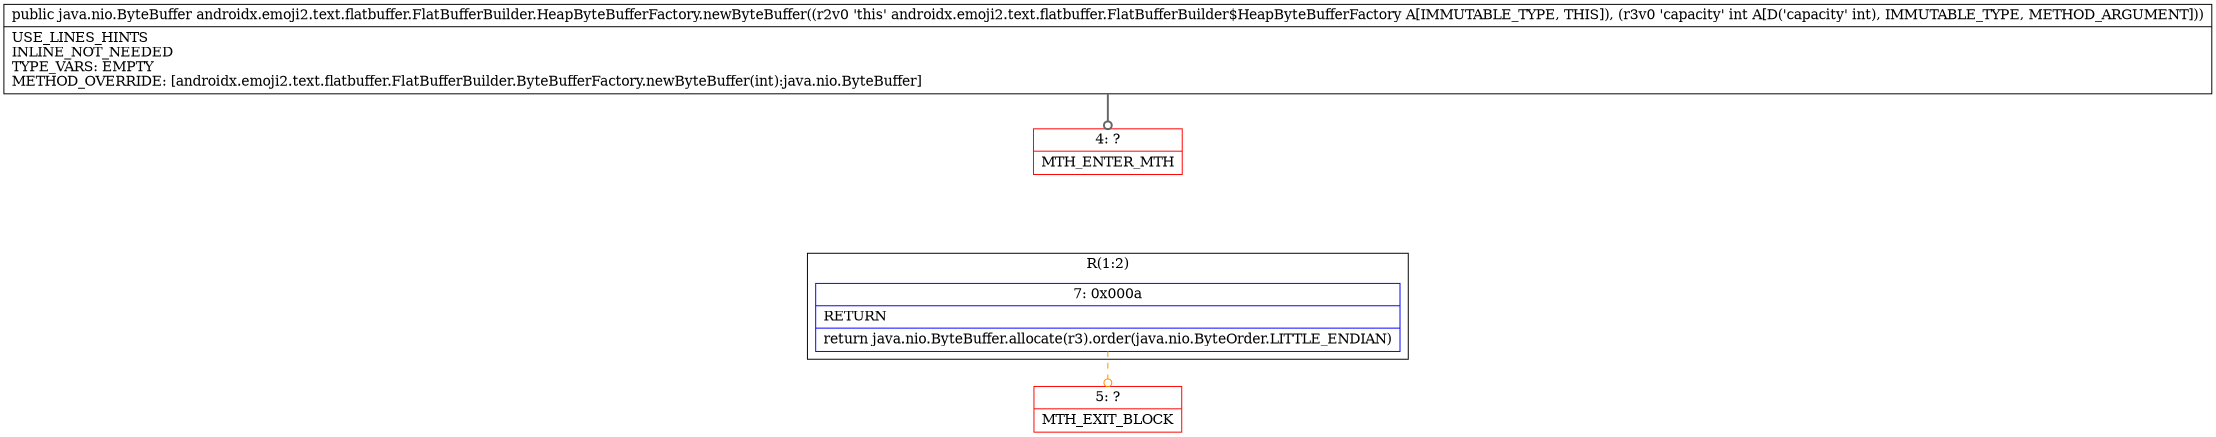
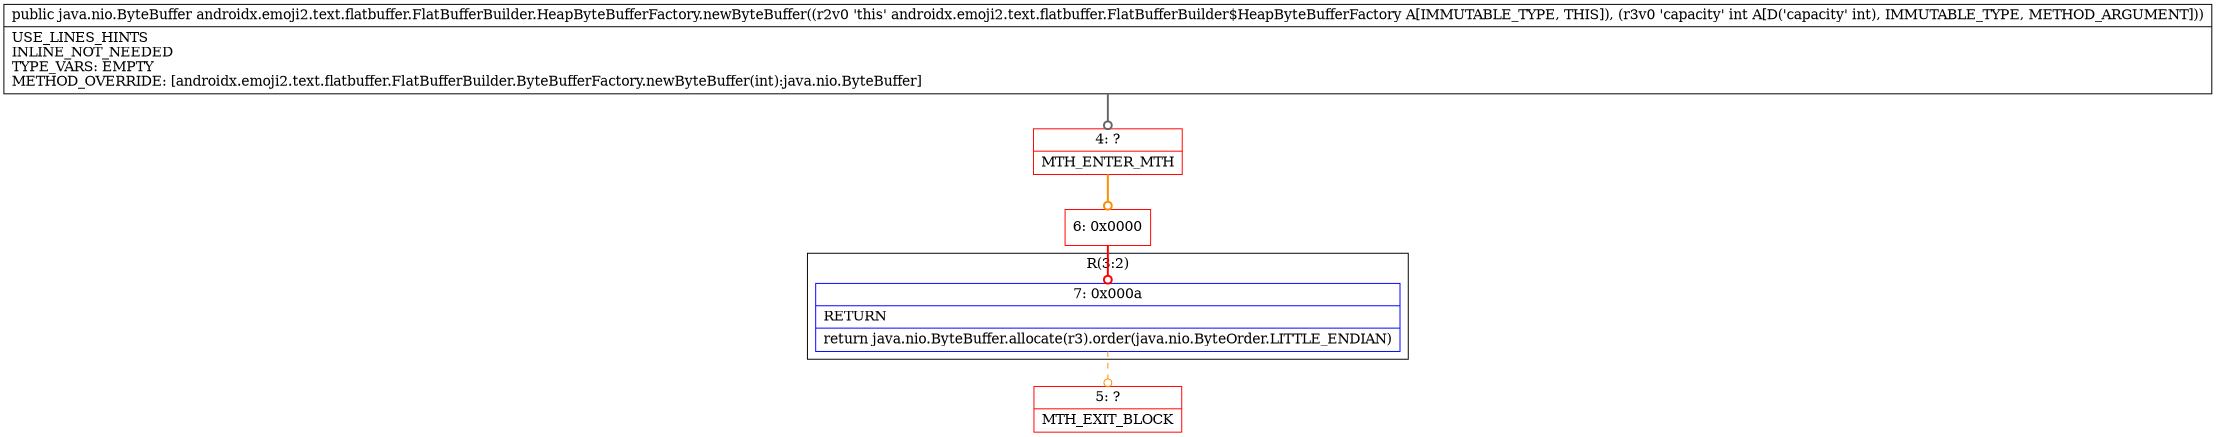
node "6: 0x0000": added
cluster "R(1:2)": label "R(1:2)" -> "R(3:2)"
